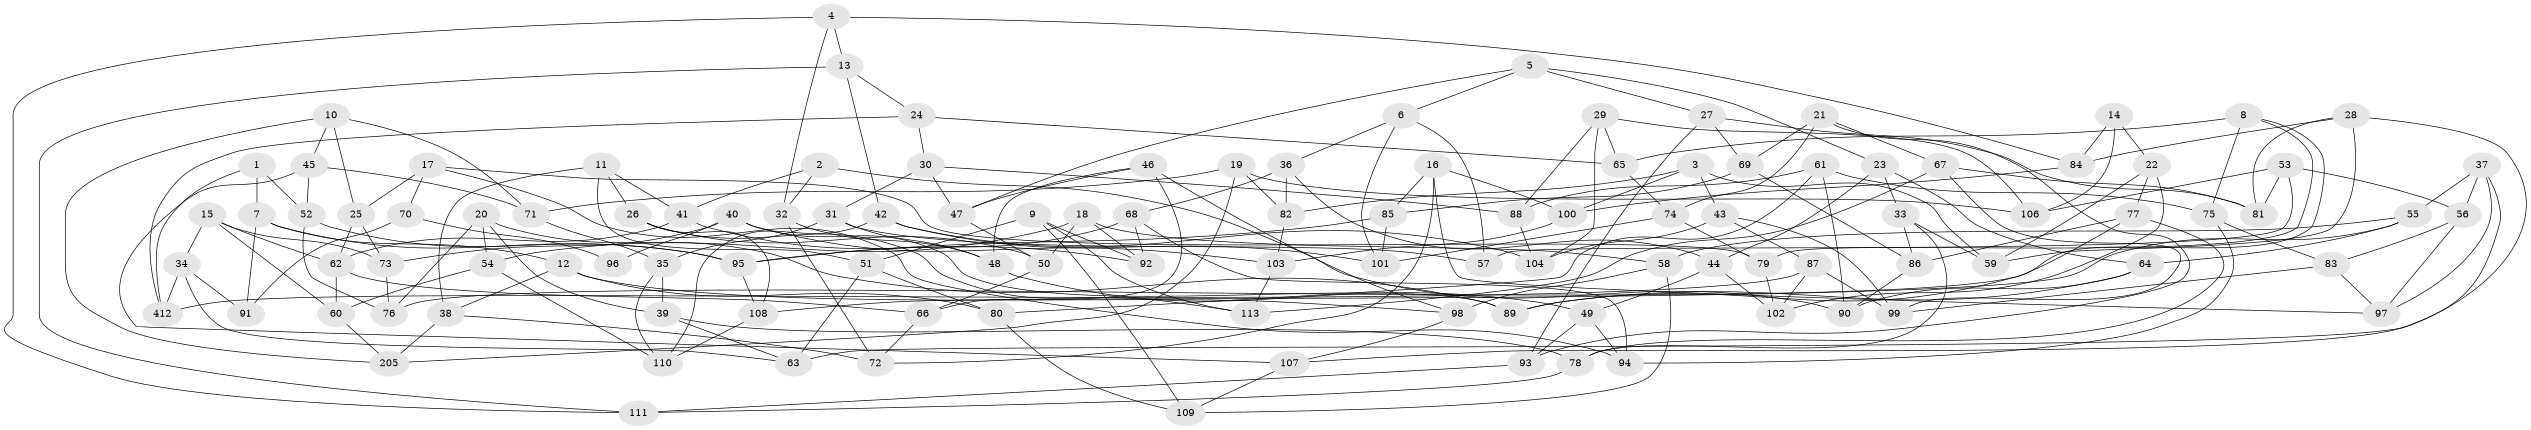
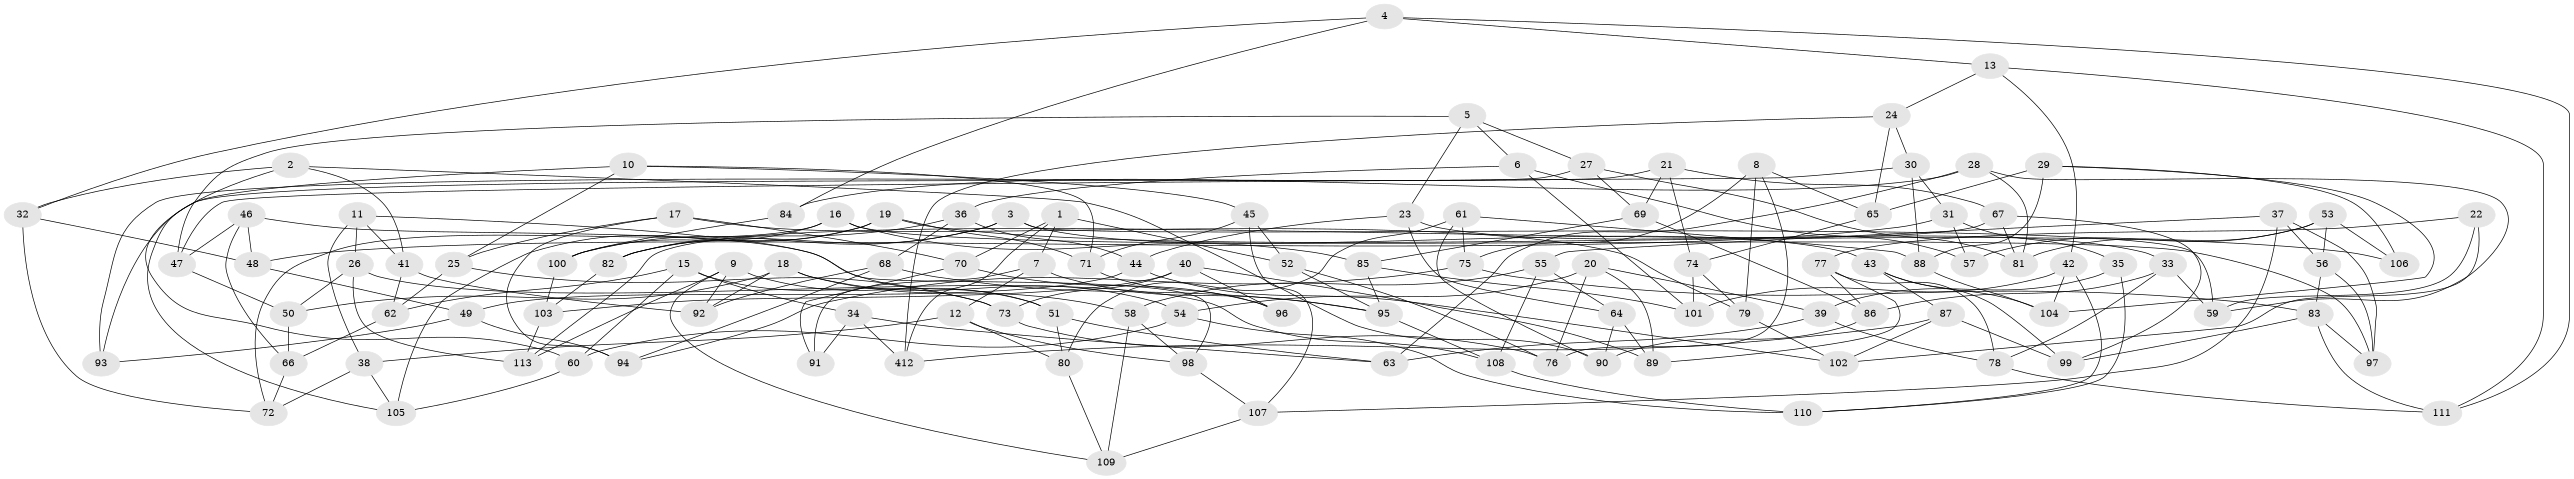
node "14": removed
edge "71" -- "35": now "71" -- "96"
edge "1" -- "70": added
edge "62" -- "60": now "2" -- "60"
node "205": label "205" -> "105"
edge "93" -- "111": now "83" -- "111"
